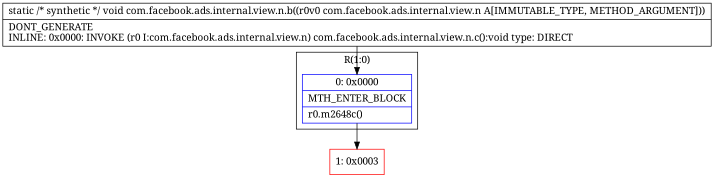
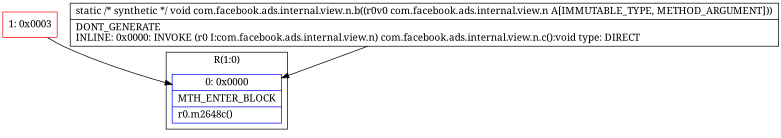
edge "0: 0x0000" -> "1: 0x0003": reversed
